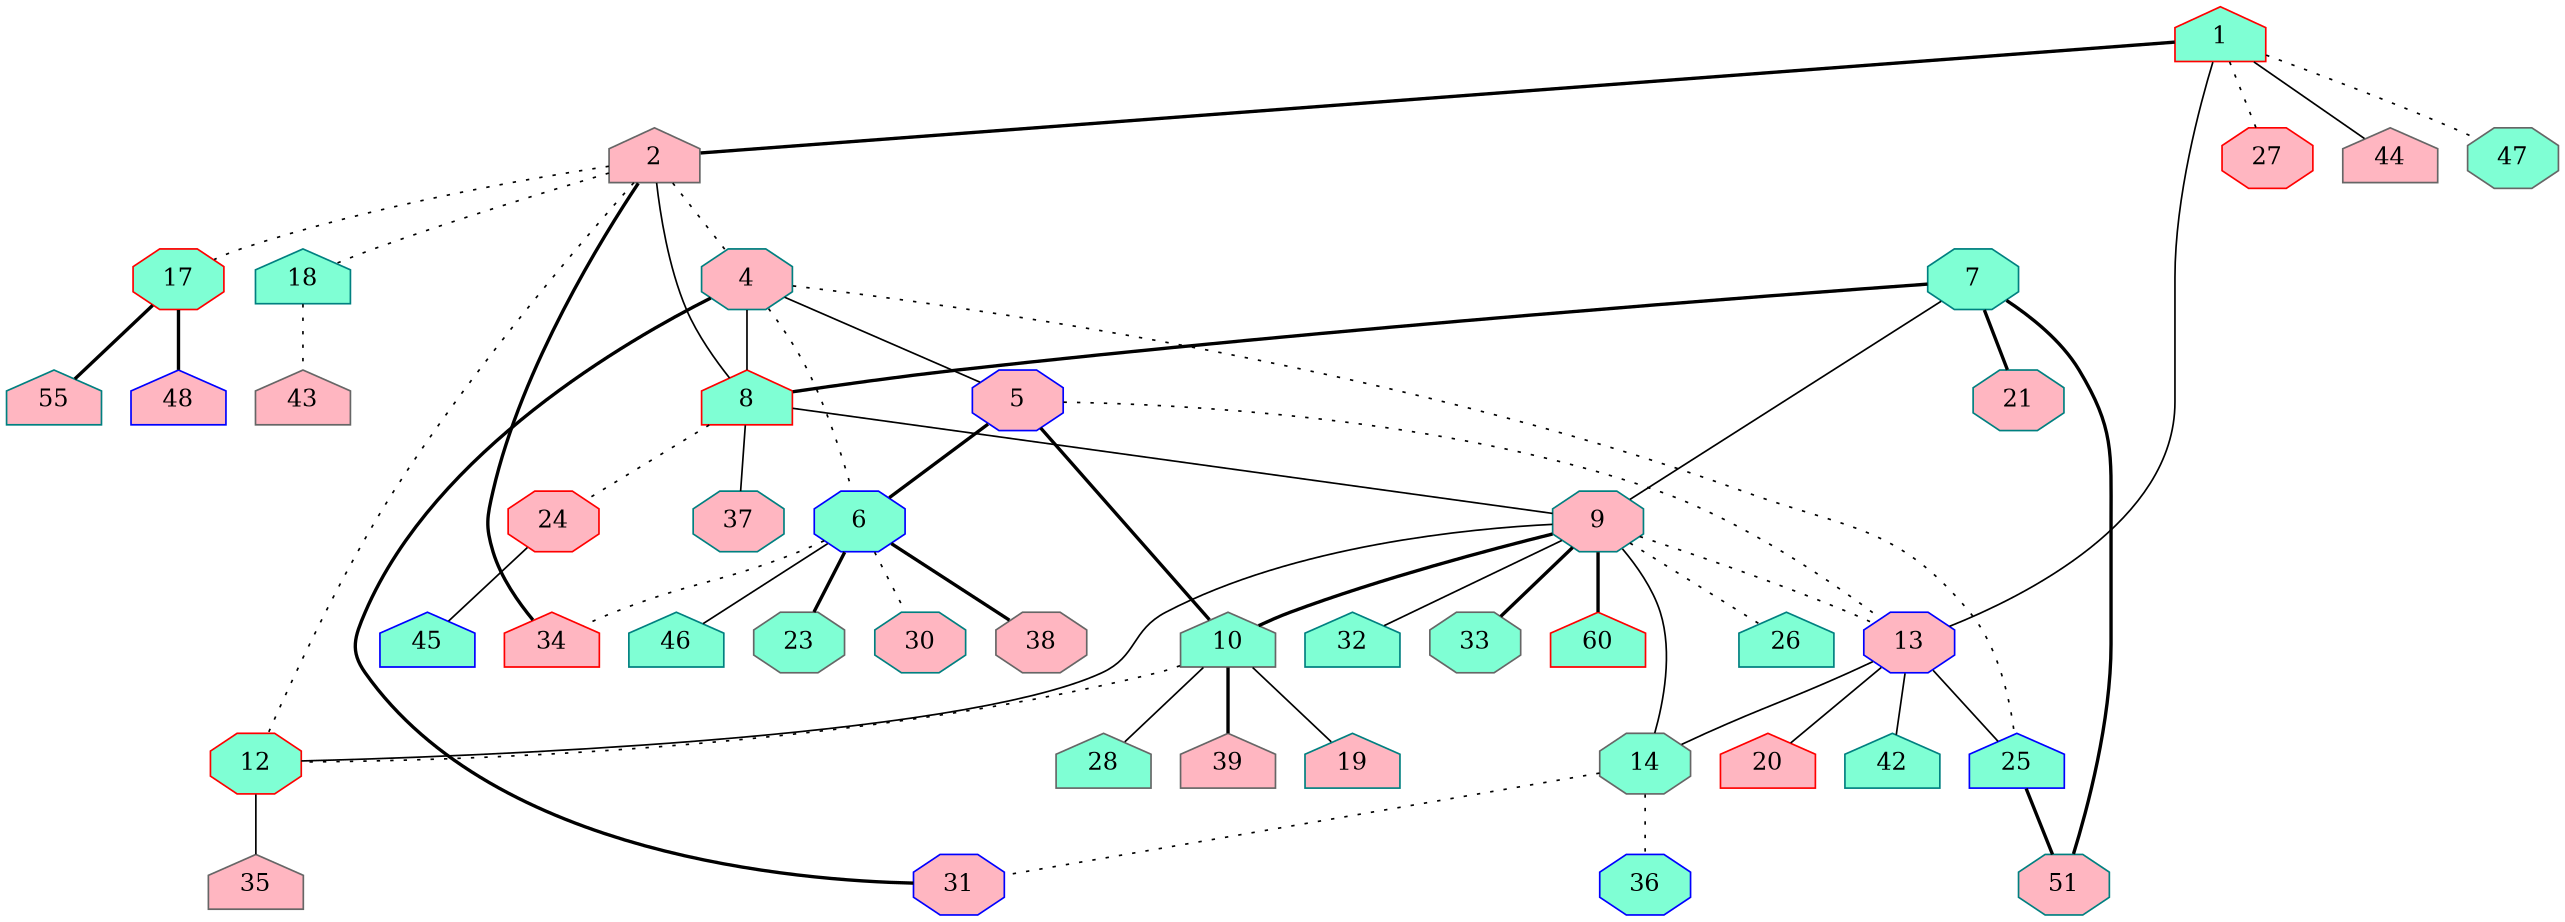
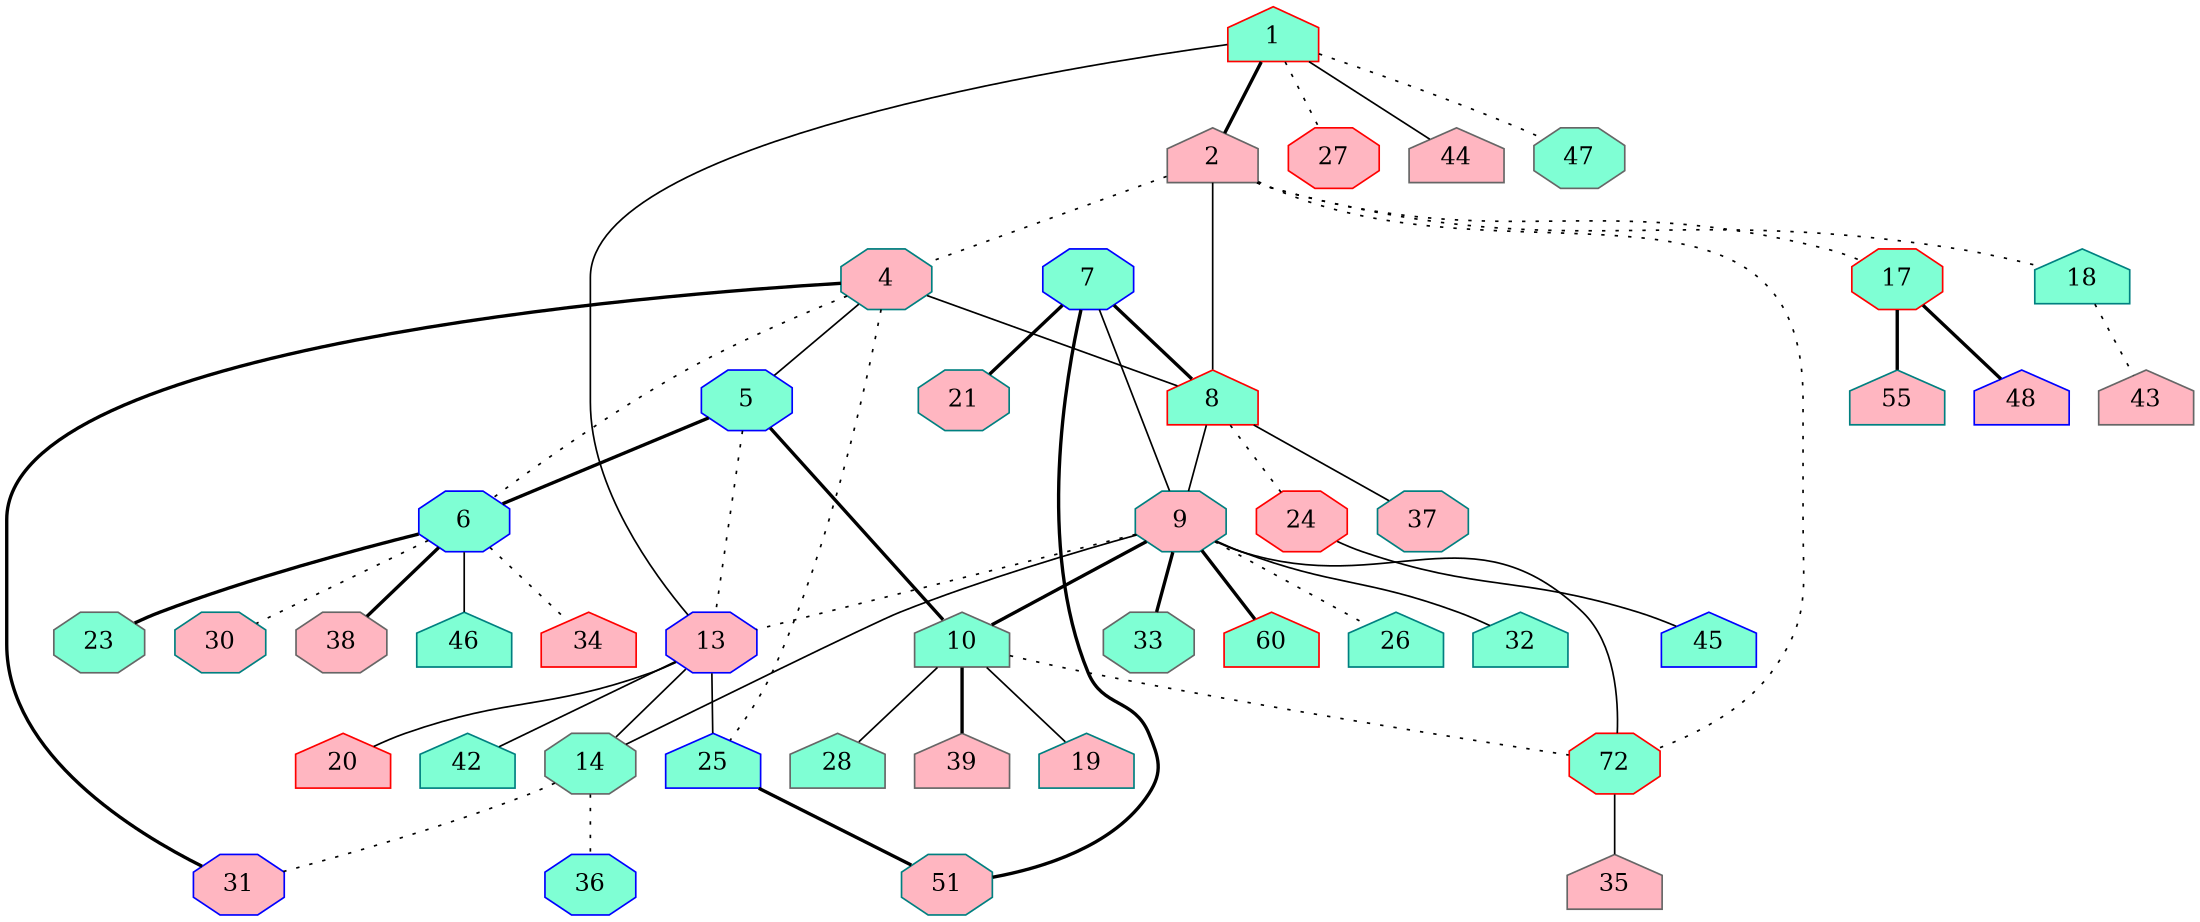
node "7": color teal -> blue
edge "2" -- "34": removed
node "5": fillcolor lightpink -> aquamarine
node "12": label "12" -> "72"
